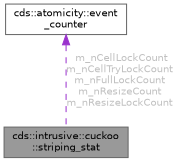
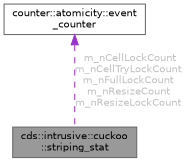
node "cds::atomicity::event _counter": label "cds::atomicity::event _counter" -> "counter::atomicity::event _counter"
